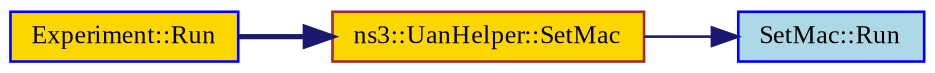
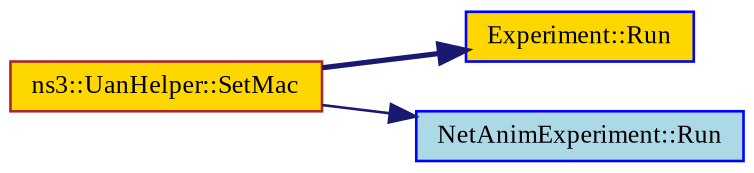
edge "Experiment::Run" -> "ns3::UanHelper::SetMac": reversed
node "SetMac::Run": label "SetMac::Run" -> "NetAnimExperiment::Run"
